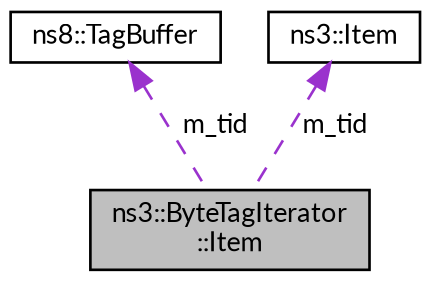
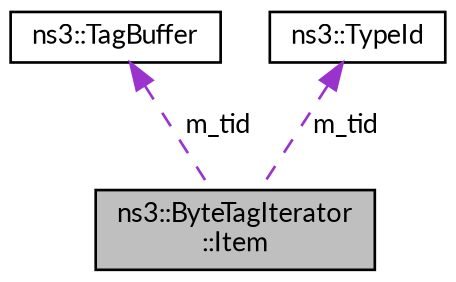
node "ns8::TagBuffer": label "ns8::TagBuffer" -> "ns3::TagBuffer"
node "ns3::Item": label "ns3::Item" -> "ns3::TypeId"
